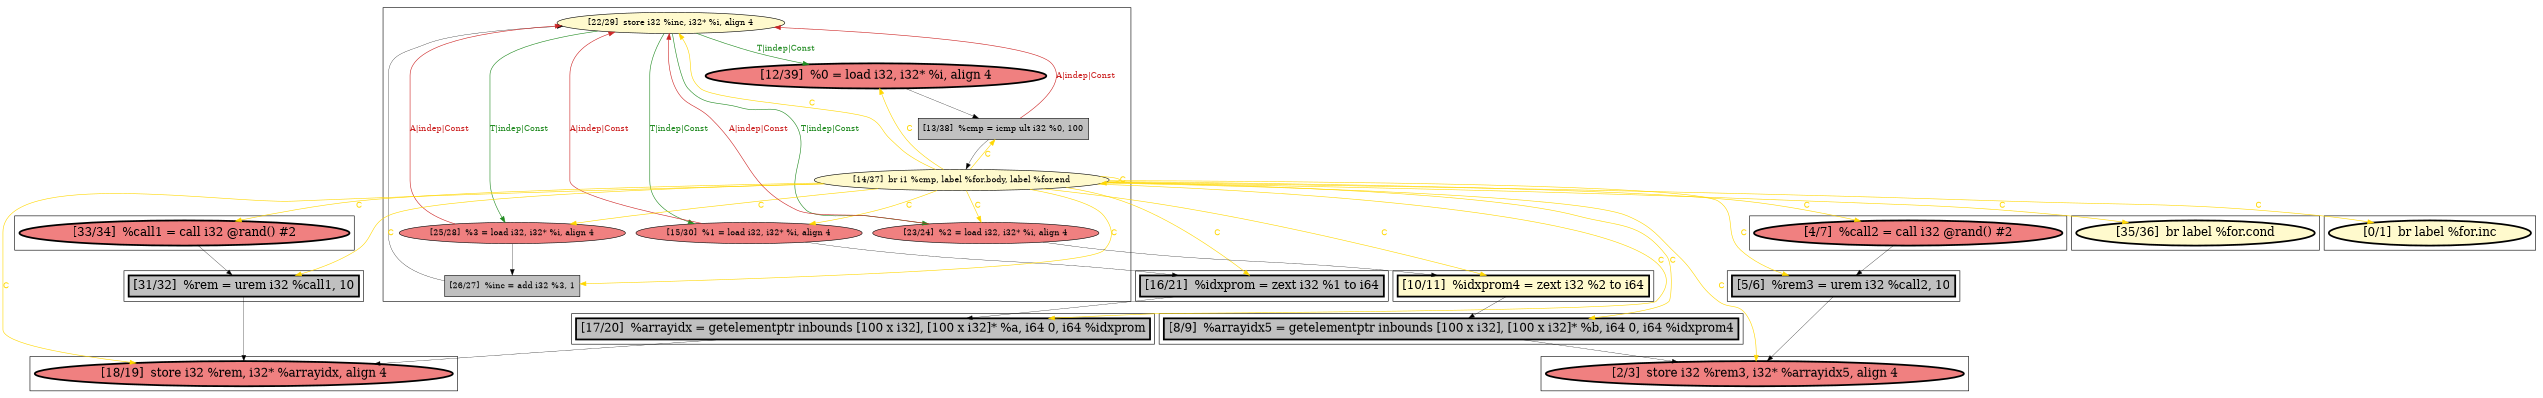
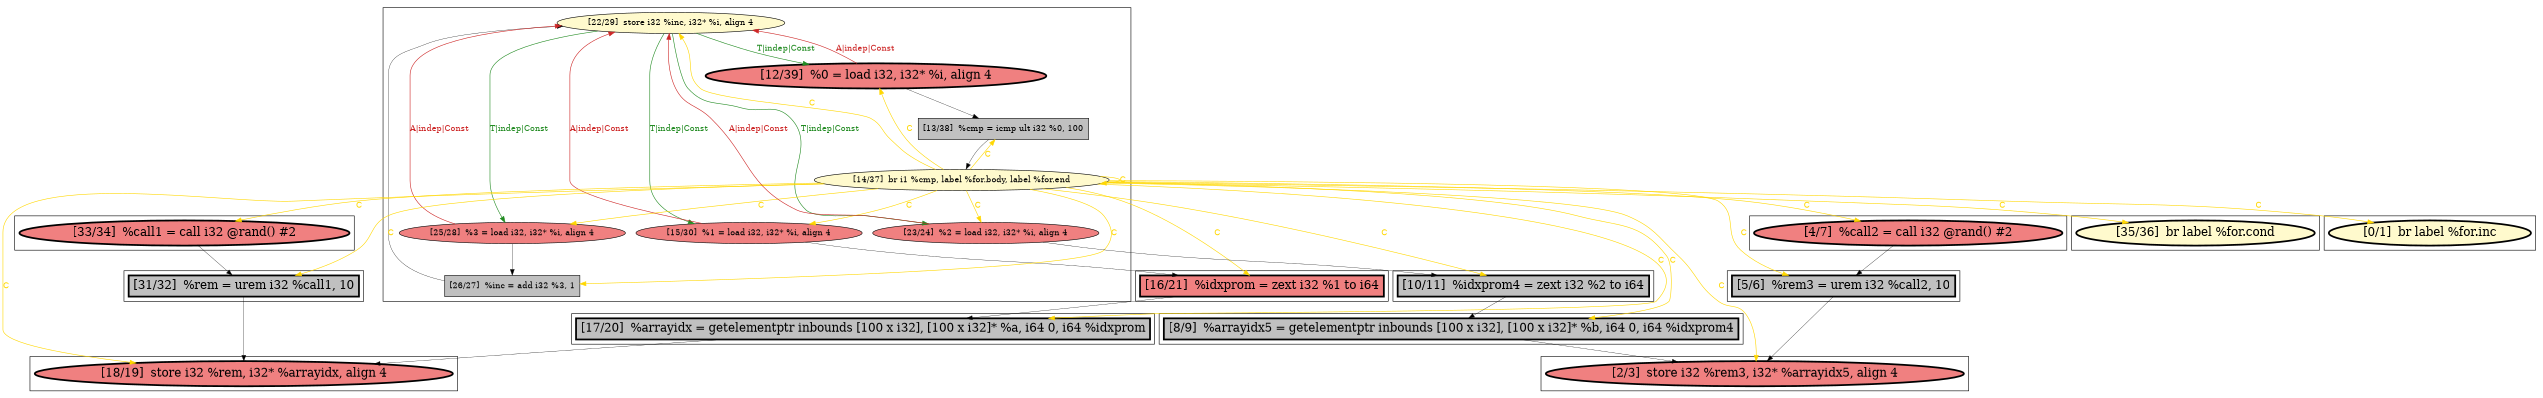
edge "[13/38]  %cmp = icmp ult i32 %0, 100" -> "[22/29]  store i32 %inc, i32* %i, align 4": now "[12/39]  %0 = load i32, i32* %i, align 4" -> "[22/29]  store i32 %inc, i32* %i, align 4"
node "[16/21]  %idxprom = zext i32 %1 to i64": fillcolor grey -> lightcoral
node "[10/11]  %idxprom4 = zext i32 %2 to i64": fillcolor lemonchiffon -> grey
